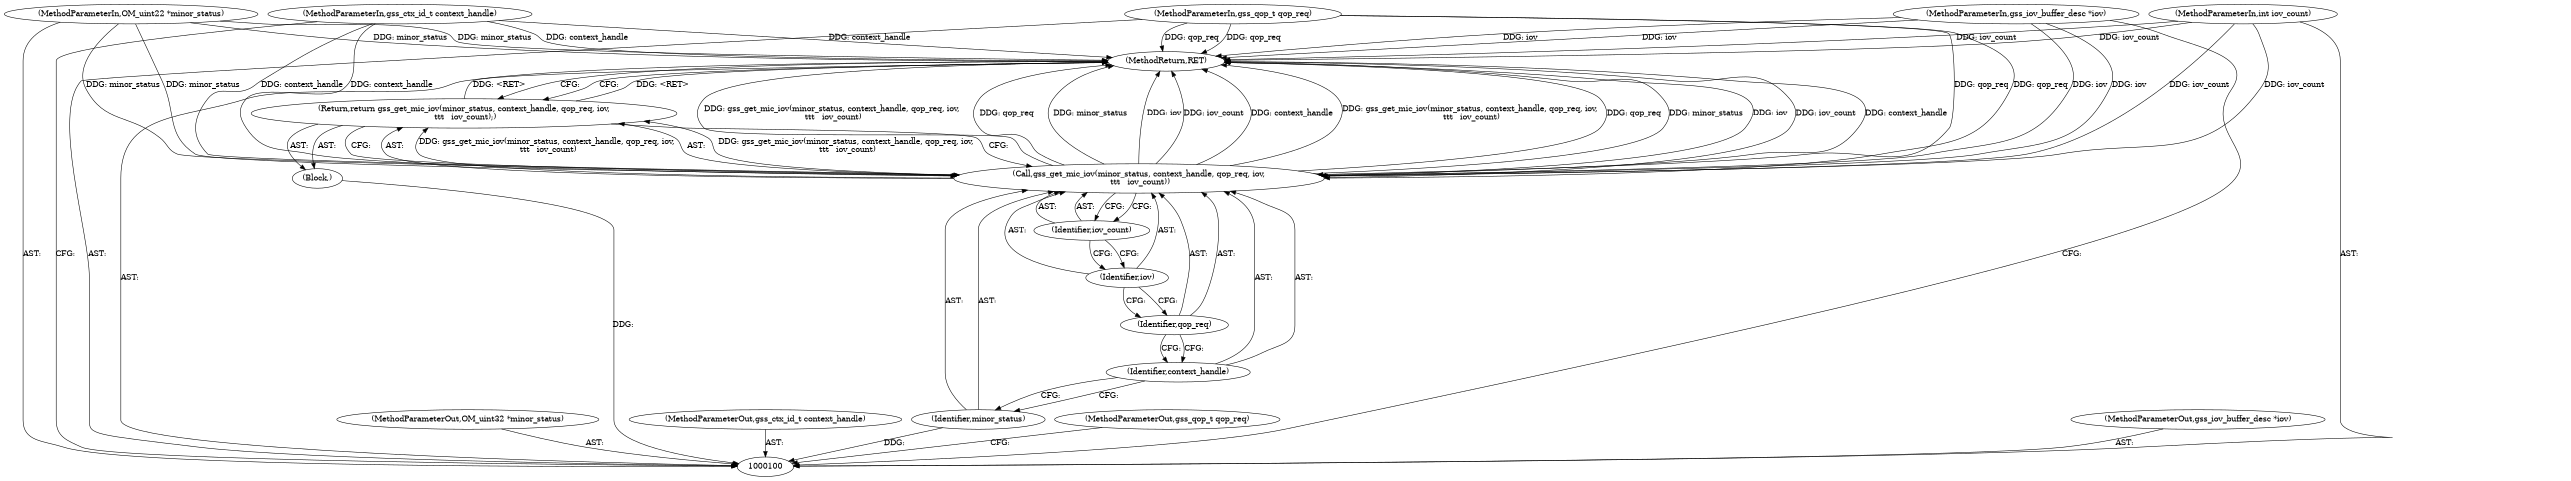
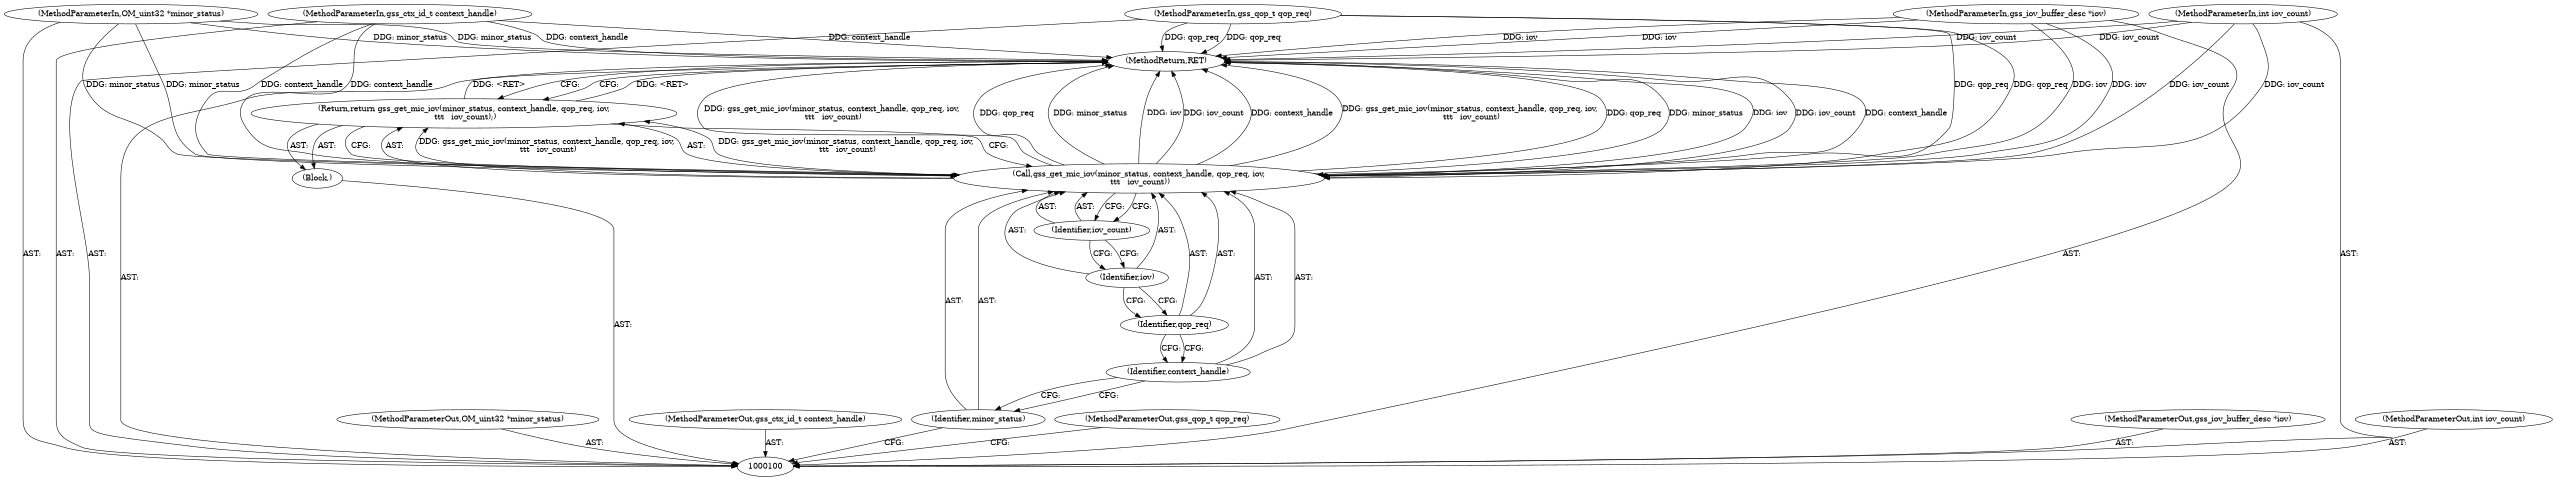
node "(MethodParameterIn,OM_uint22 *minor_status)": label "(MethodParameterIn,OM_uint22 *minor_status)" -> "(MethodParameterIn,OM_uint32 *minor_status)"
edge "(MethodParameterIn,gss_ctx_id_t context_handle)" -> "1000100": label "CFG: " -> "AST: "
edge "(MethodParameterIn,gss_iov_buffer_desc *iov)" -> "1000100": label "CFG: " -> "AST: "
edge "(Block,)" -> "1000100": label "DDG: " -> "AST: "
node "(MethodParameterOut,int iov_count)": added
edge "(Identifier,minor_status)" -> "1000100": label "DDG: " -> "CFG: "
